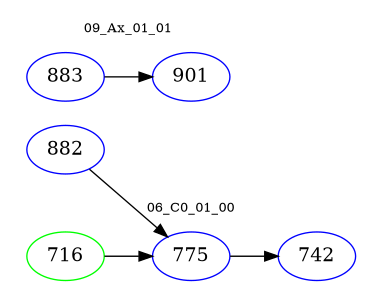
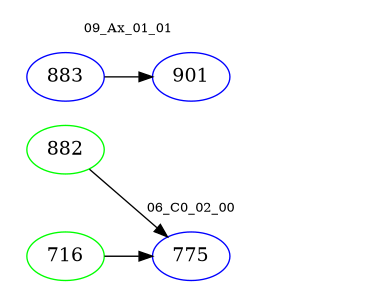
node "882": color blue -> green
cluster "06_C0_01_00": label "06_C0_01_00" -> "06_C0_02_00"
node "742": removed
